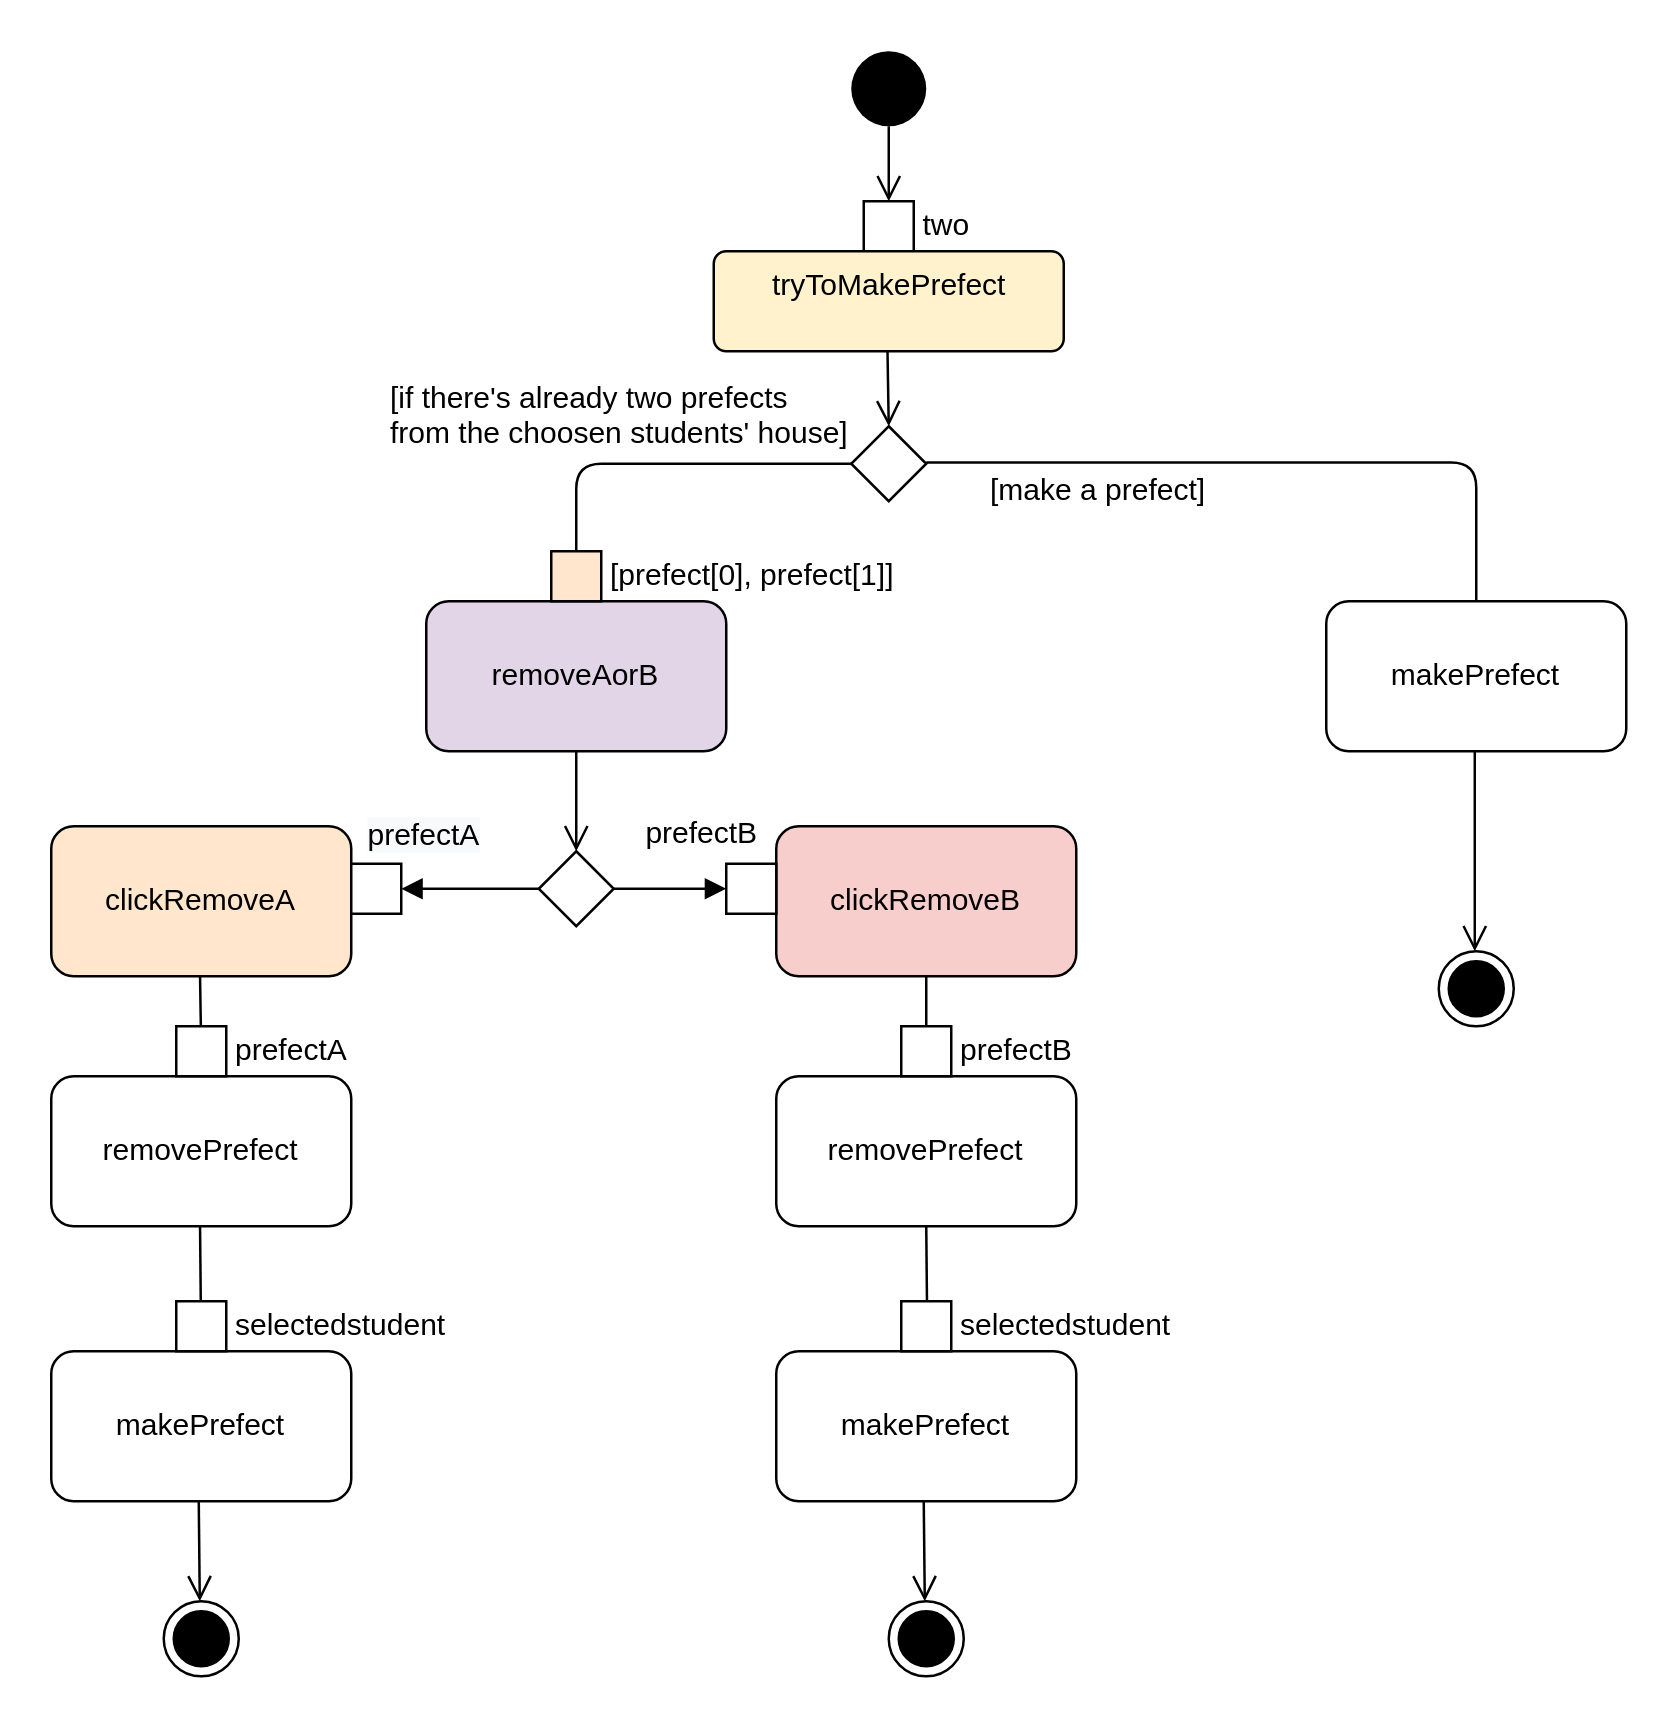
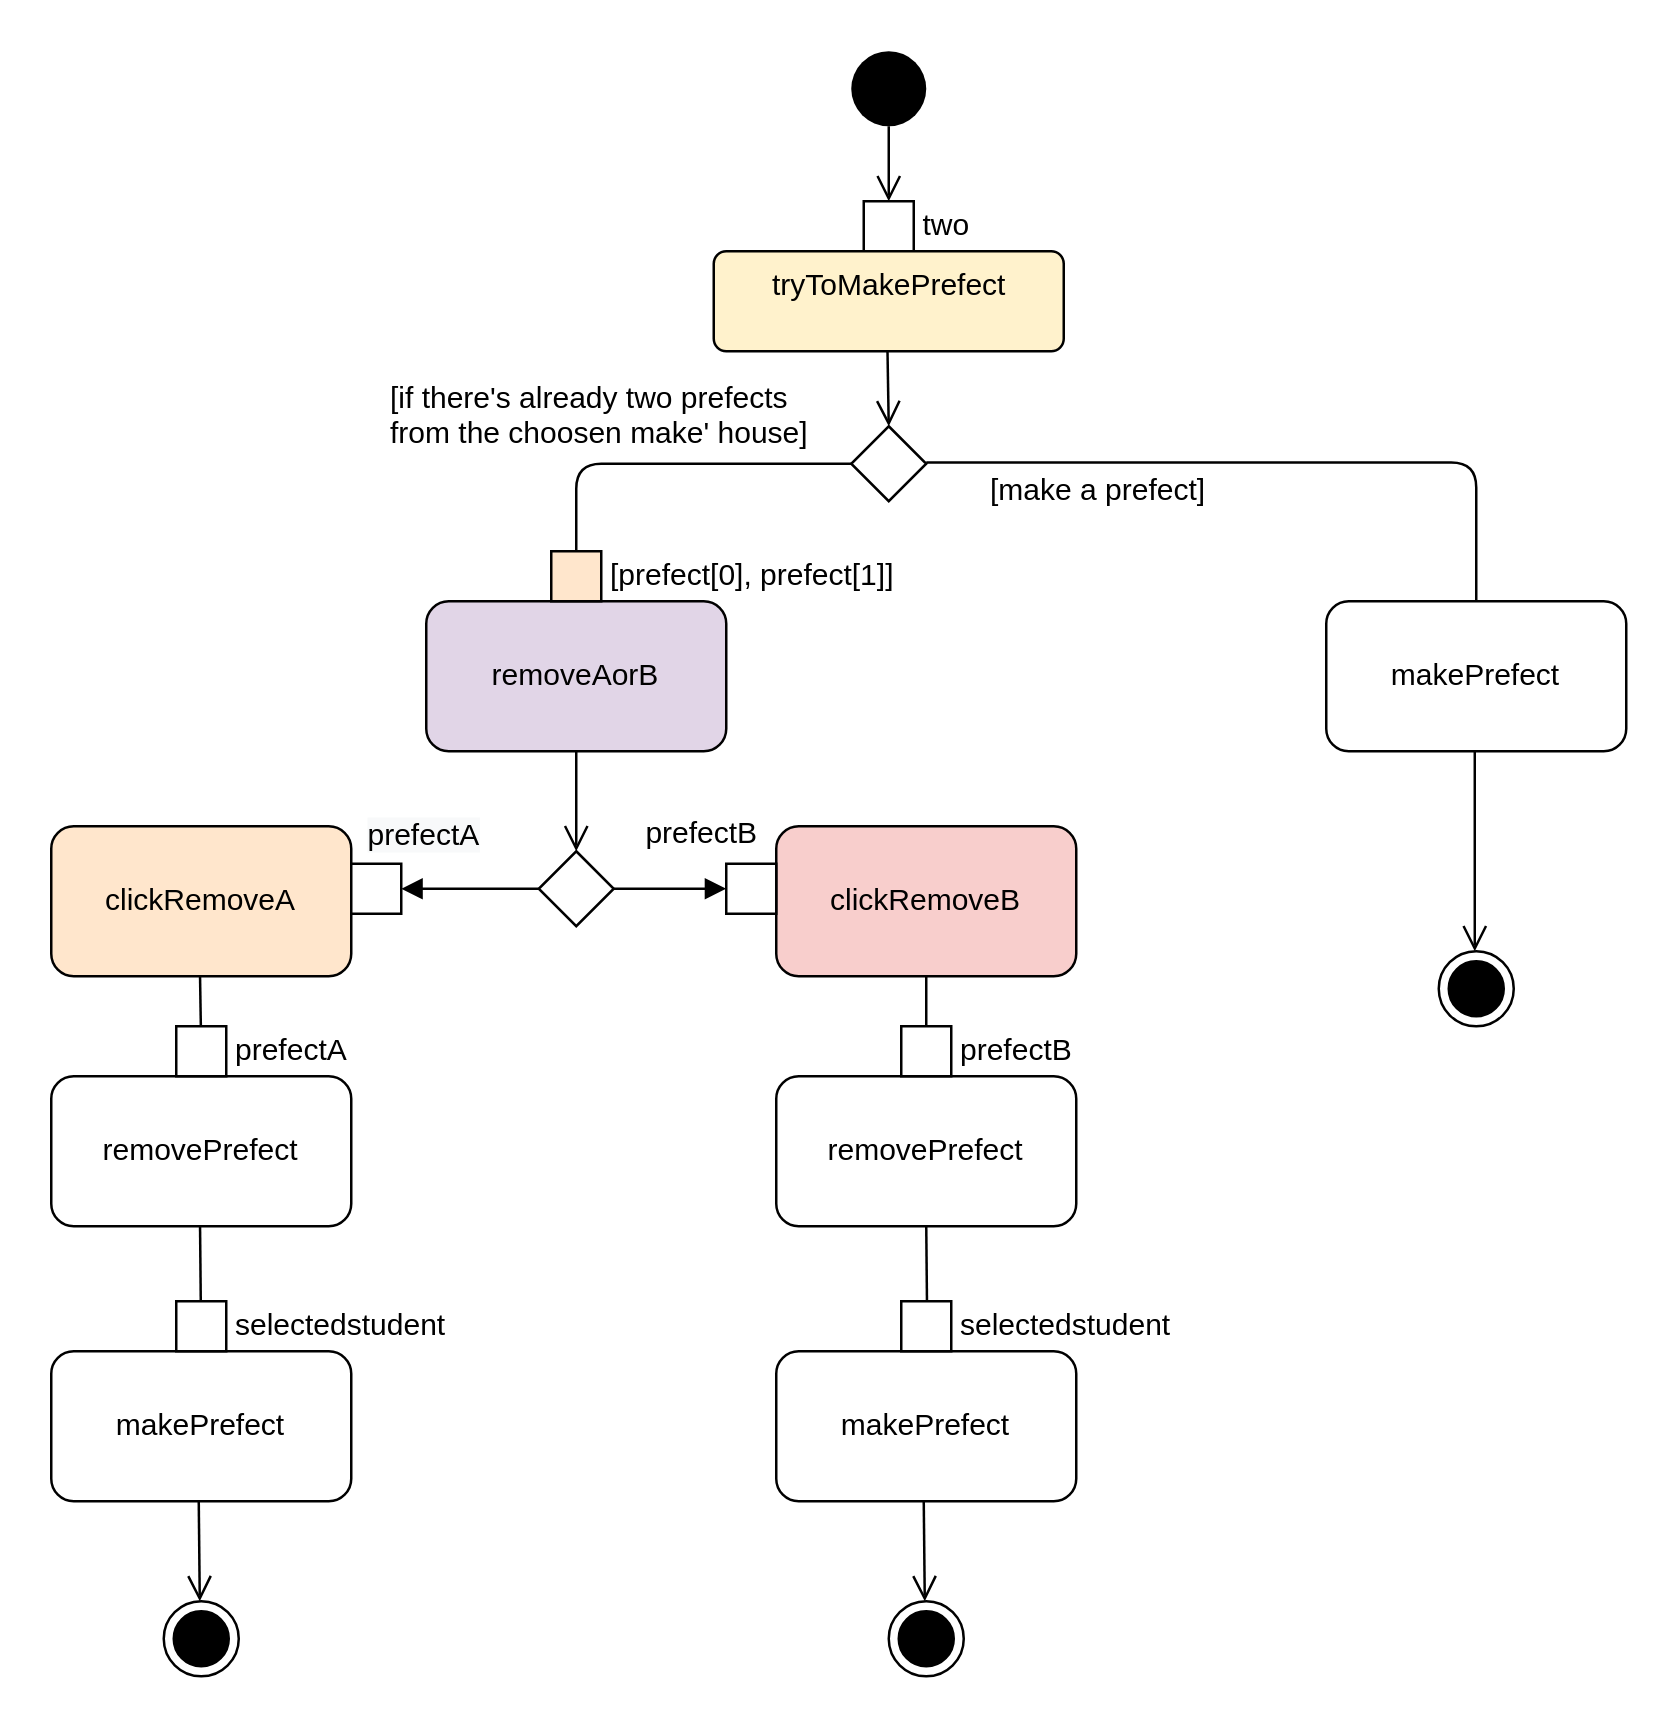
node "[if there's already two prefects from the choosen students' house]": label "[if there's already two prefects from the choosen students' house]" -> "[if there's already two prefects from the choosen make' house]"
